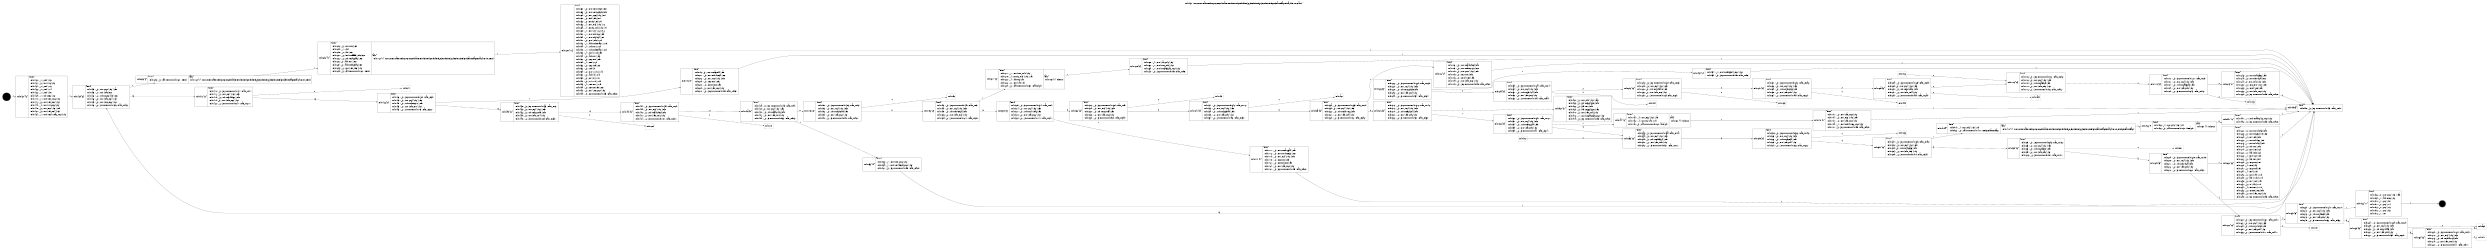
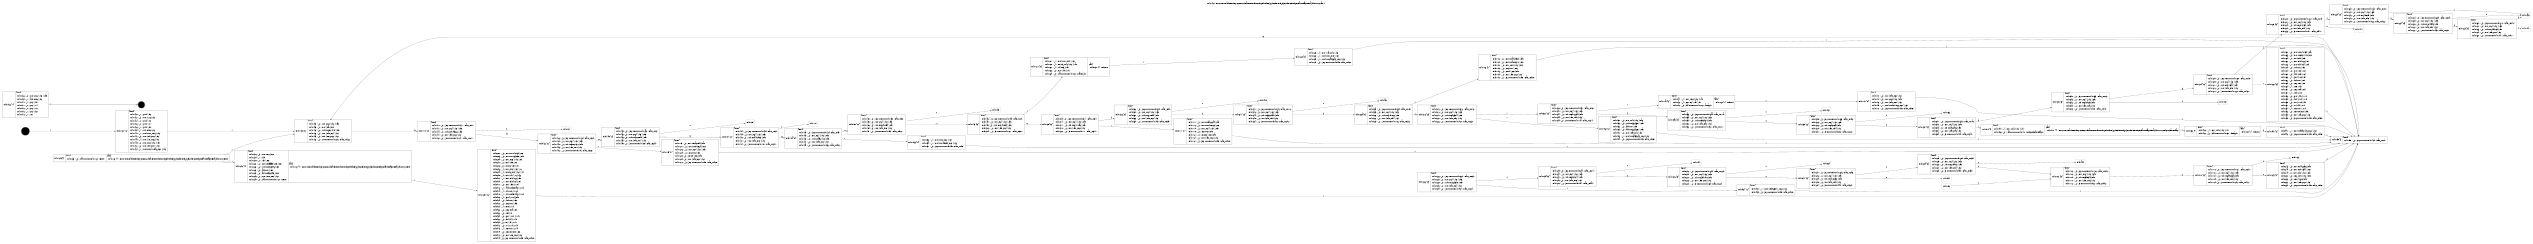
edge "0x40145b [23]" -> "0x4018b3 [5]": reversed
edge "0x401b51" -> "0x4015a5 [25]": reversed
edge "0x40163b [25]" -> "0x401d66 [17]": now "0x40163b [25]" -> "0x401a5b"
